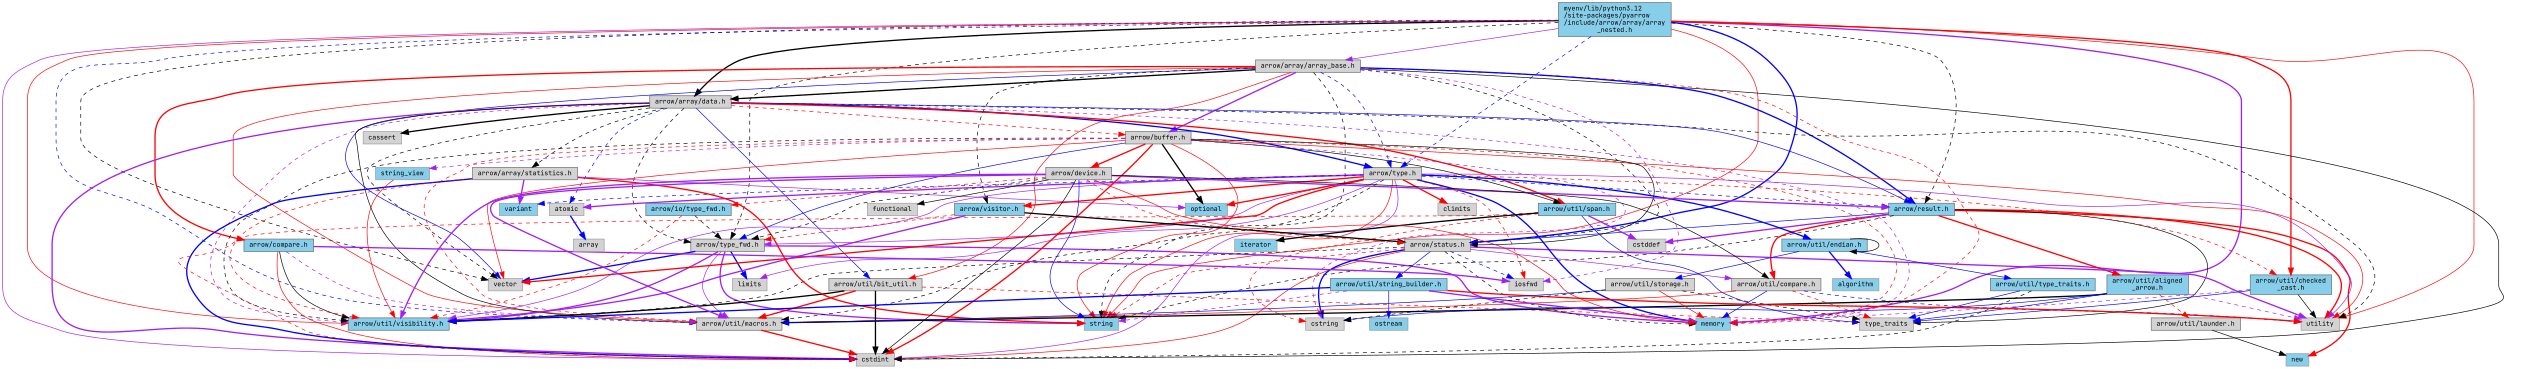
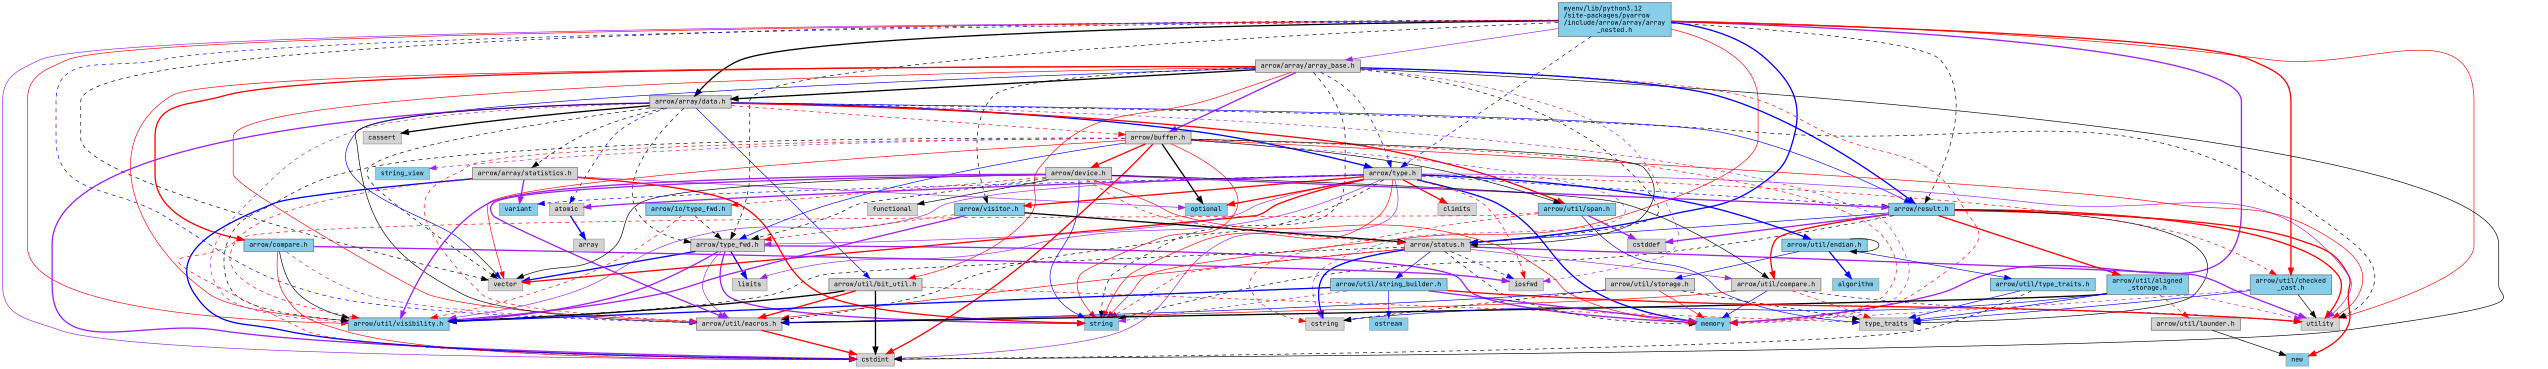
edge "string_view" -> "arrow/util/visibility.h": now "arrow/array/array_base.h" -> "arrow/util/visibility.h"
node "iterator": removed
edge "arrow/device.h" -> "cstdint": now "arrow/device.h" -> "vector"
node "arrow/util/aligned _arrow.h": label "arrow/util/aligned _arrow.h" -> "arrow/util/aligned _storage.h"
edge "arrow/status.h" -> "cstdint": now "arrow/status.h" -> "arrow/util/macros.h"
